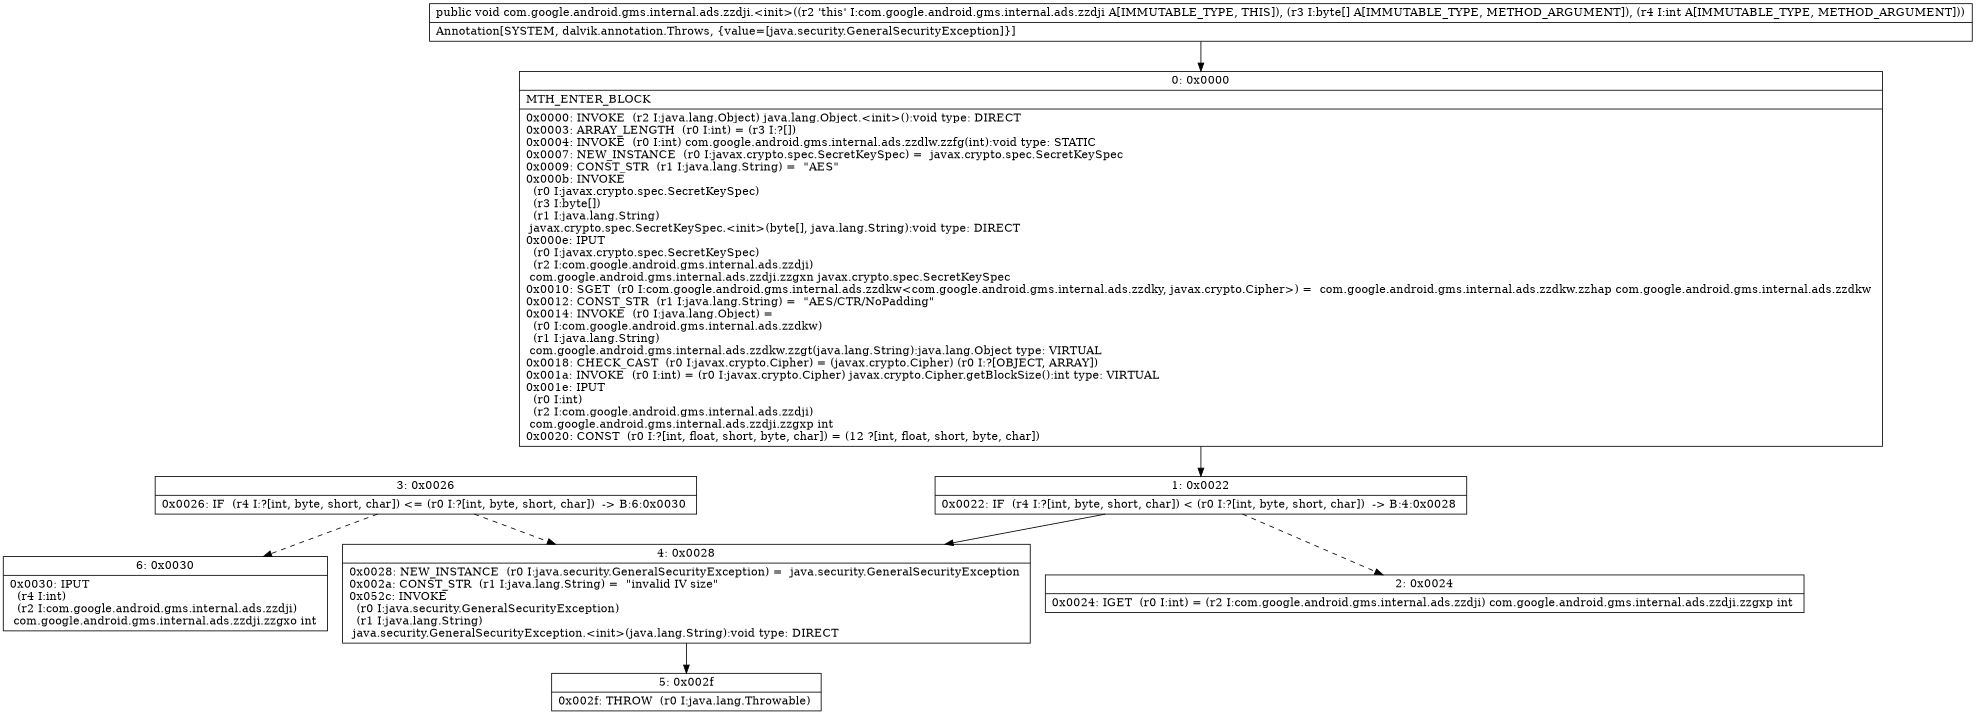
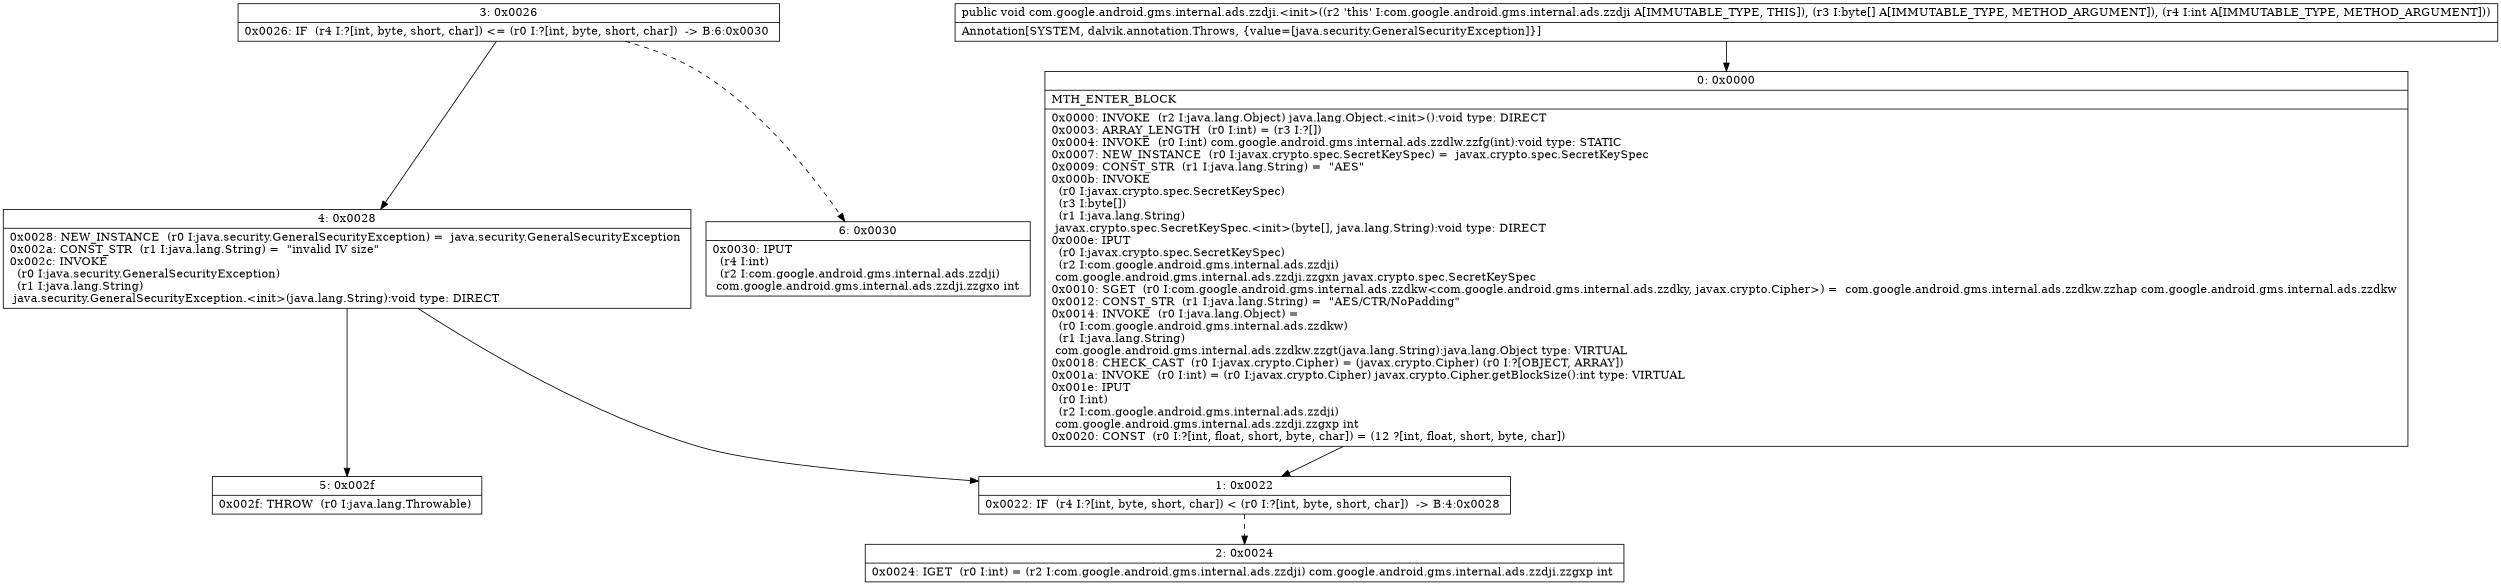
edge "3: 0x0026" -> "4: 0x0028": style dashed -> solid
edge "1: 0x0022" -> "4: 0x0028": reversed
node "4: 0x0028": text "0x052c: INVOKE" -> "0x002c: INVOKE"
